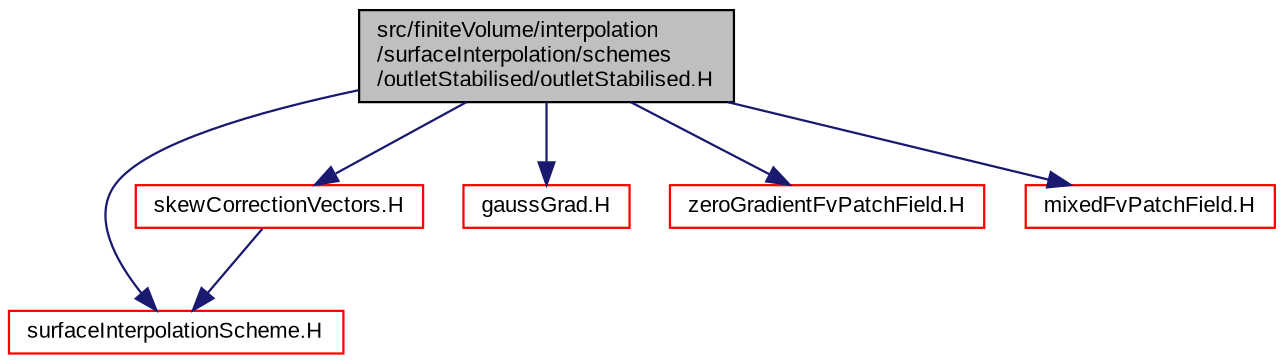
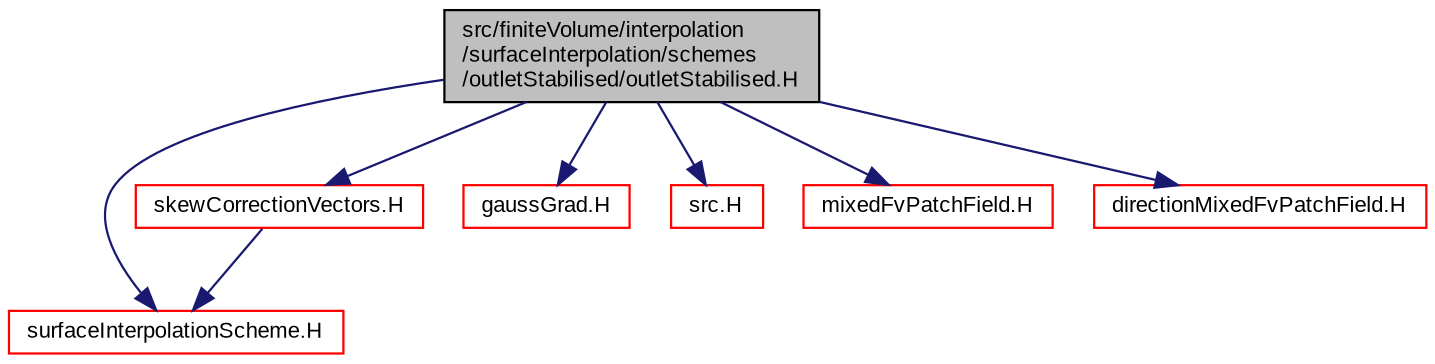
node "zeroGradientFvPatchField.H": label "zeroGradientFvPatchField.H" -> "src.H"
node "directionMixedFvPatchField.H": added
